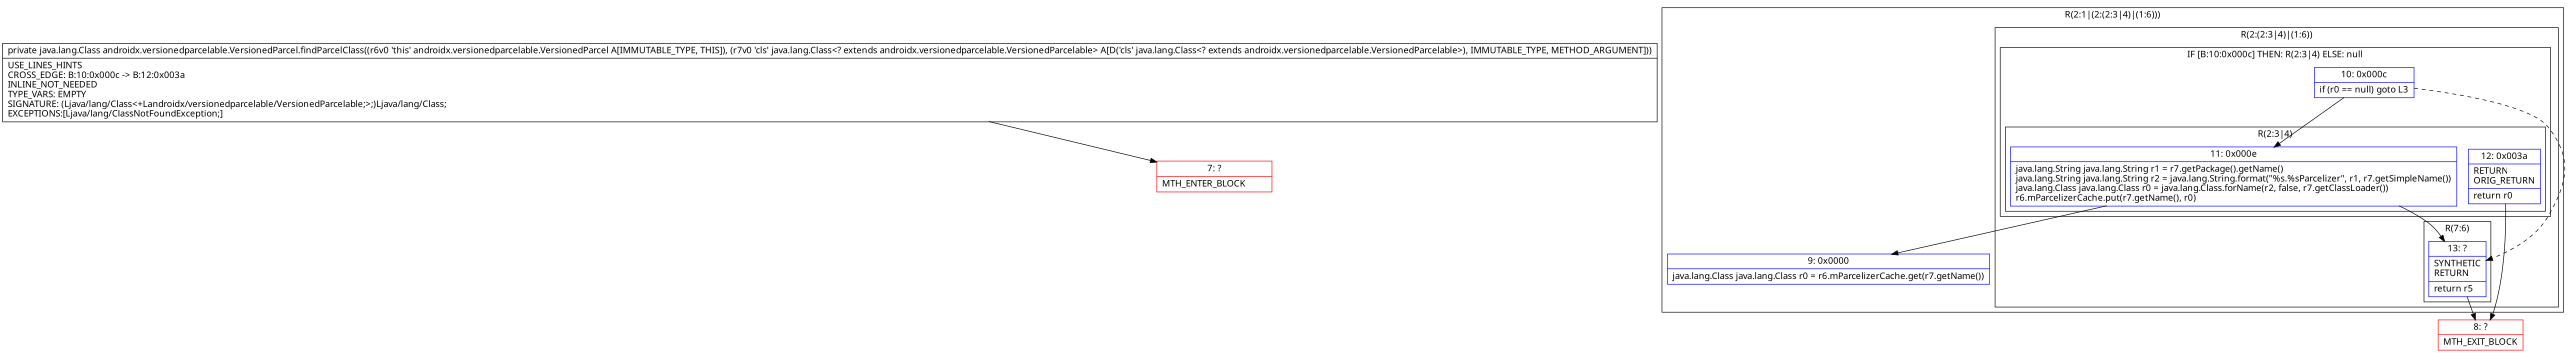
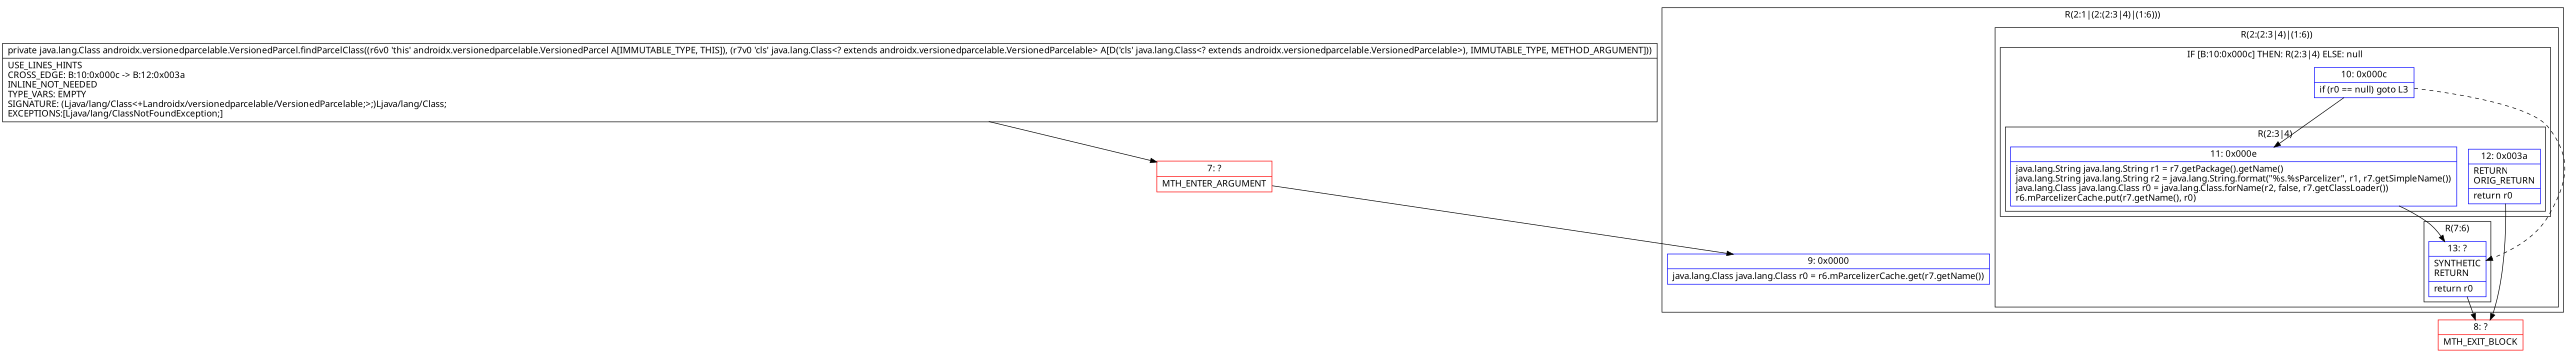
node "7: ?": text "MTH_ENTER_BLOCK" -> "MTH_ENTER_ARGUMENT"
edge "11: 0x000e" -> "9: 0x0000": now "7: ?" -> "9: 0x0000"
node "13: ?": text "return r5" -> "return r0"
